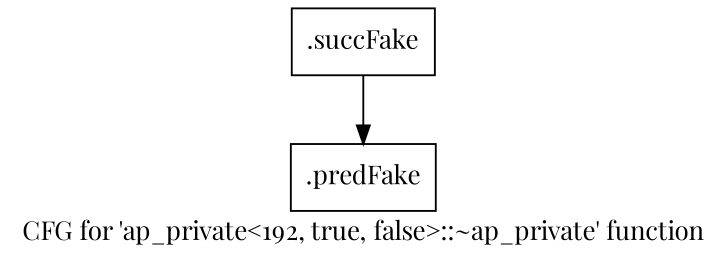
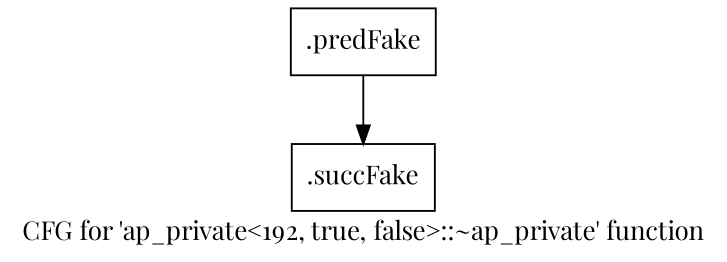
edge ".succFake" -> ".predFake": reversed
